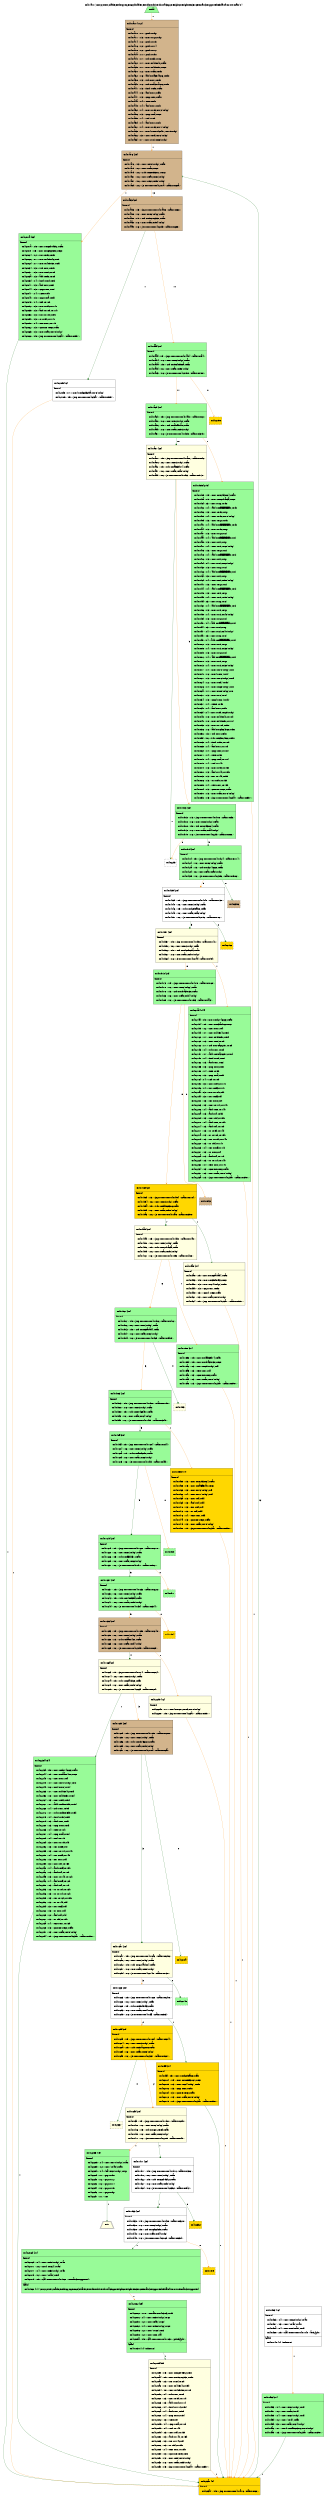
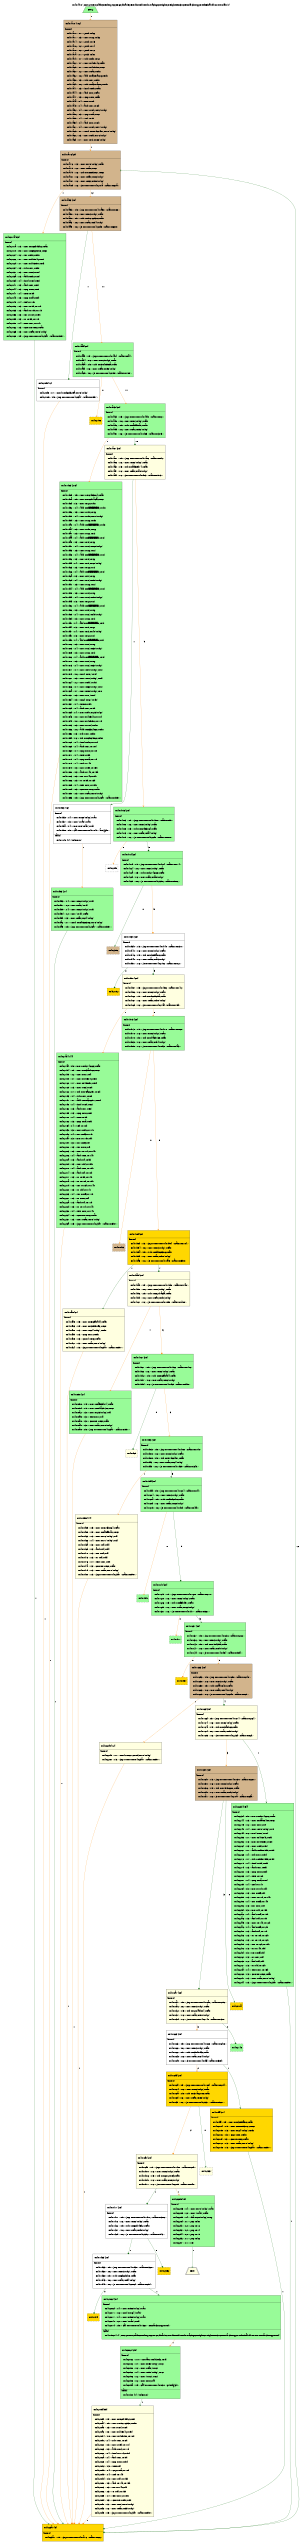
node "Final": label "Final" -> "Entry"
edge "0x401ae7 [28]" -> "0x4022f8": now "0x401ae7 [28]" -> "0x401f83 [16]"
node "0x401d59 [44]": fillcolor gold -> lightyellow
edge "0x401d33 [28]" -> "0x401d4f": color darkorange -> darkgreen
